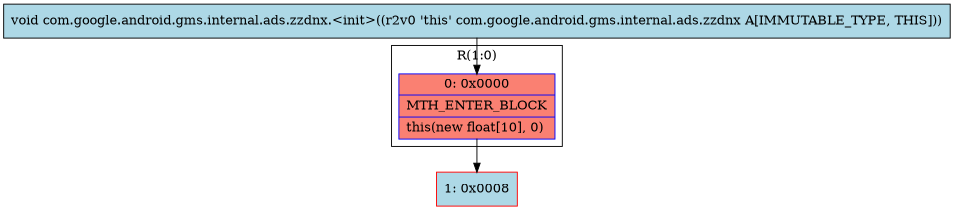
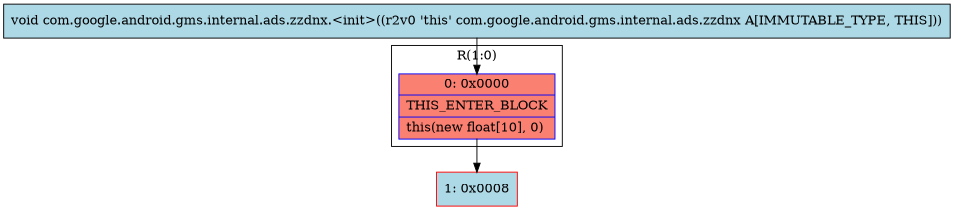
node "0: 0x0000": text "MTH_ENTER_BLOCK" -> "THIS_ENTER_BLOCK"
